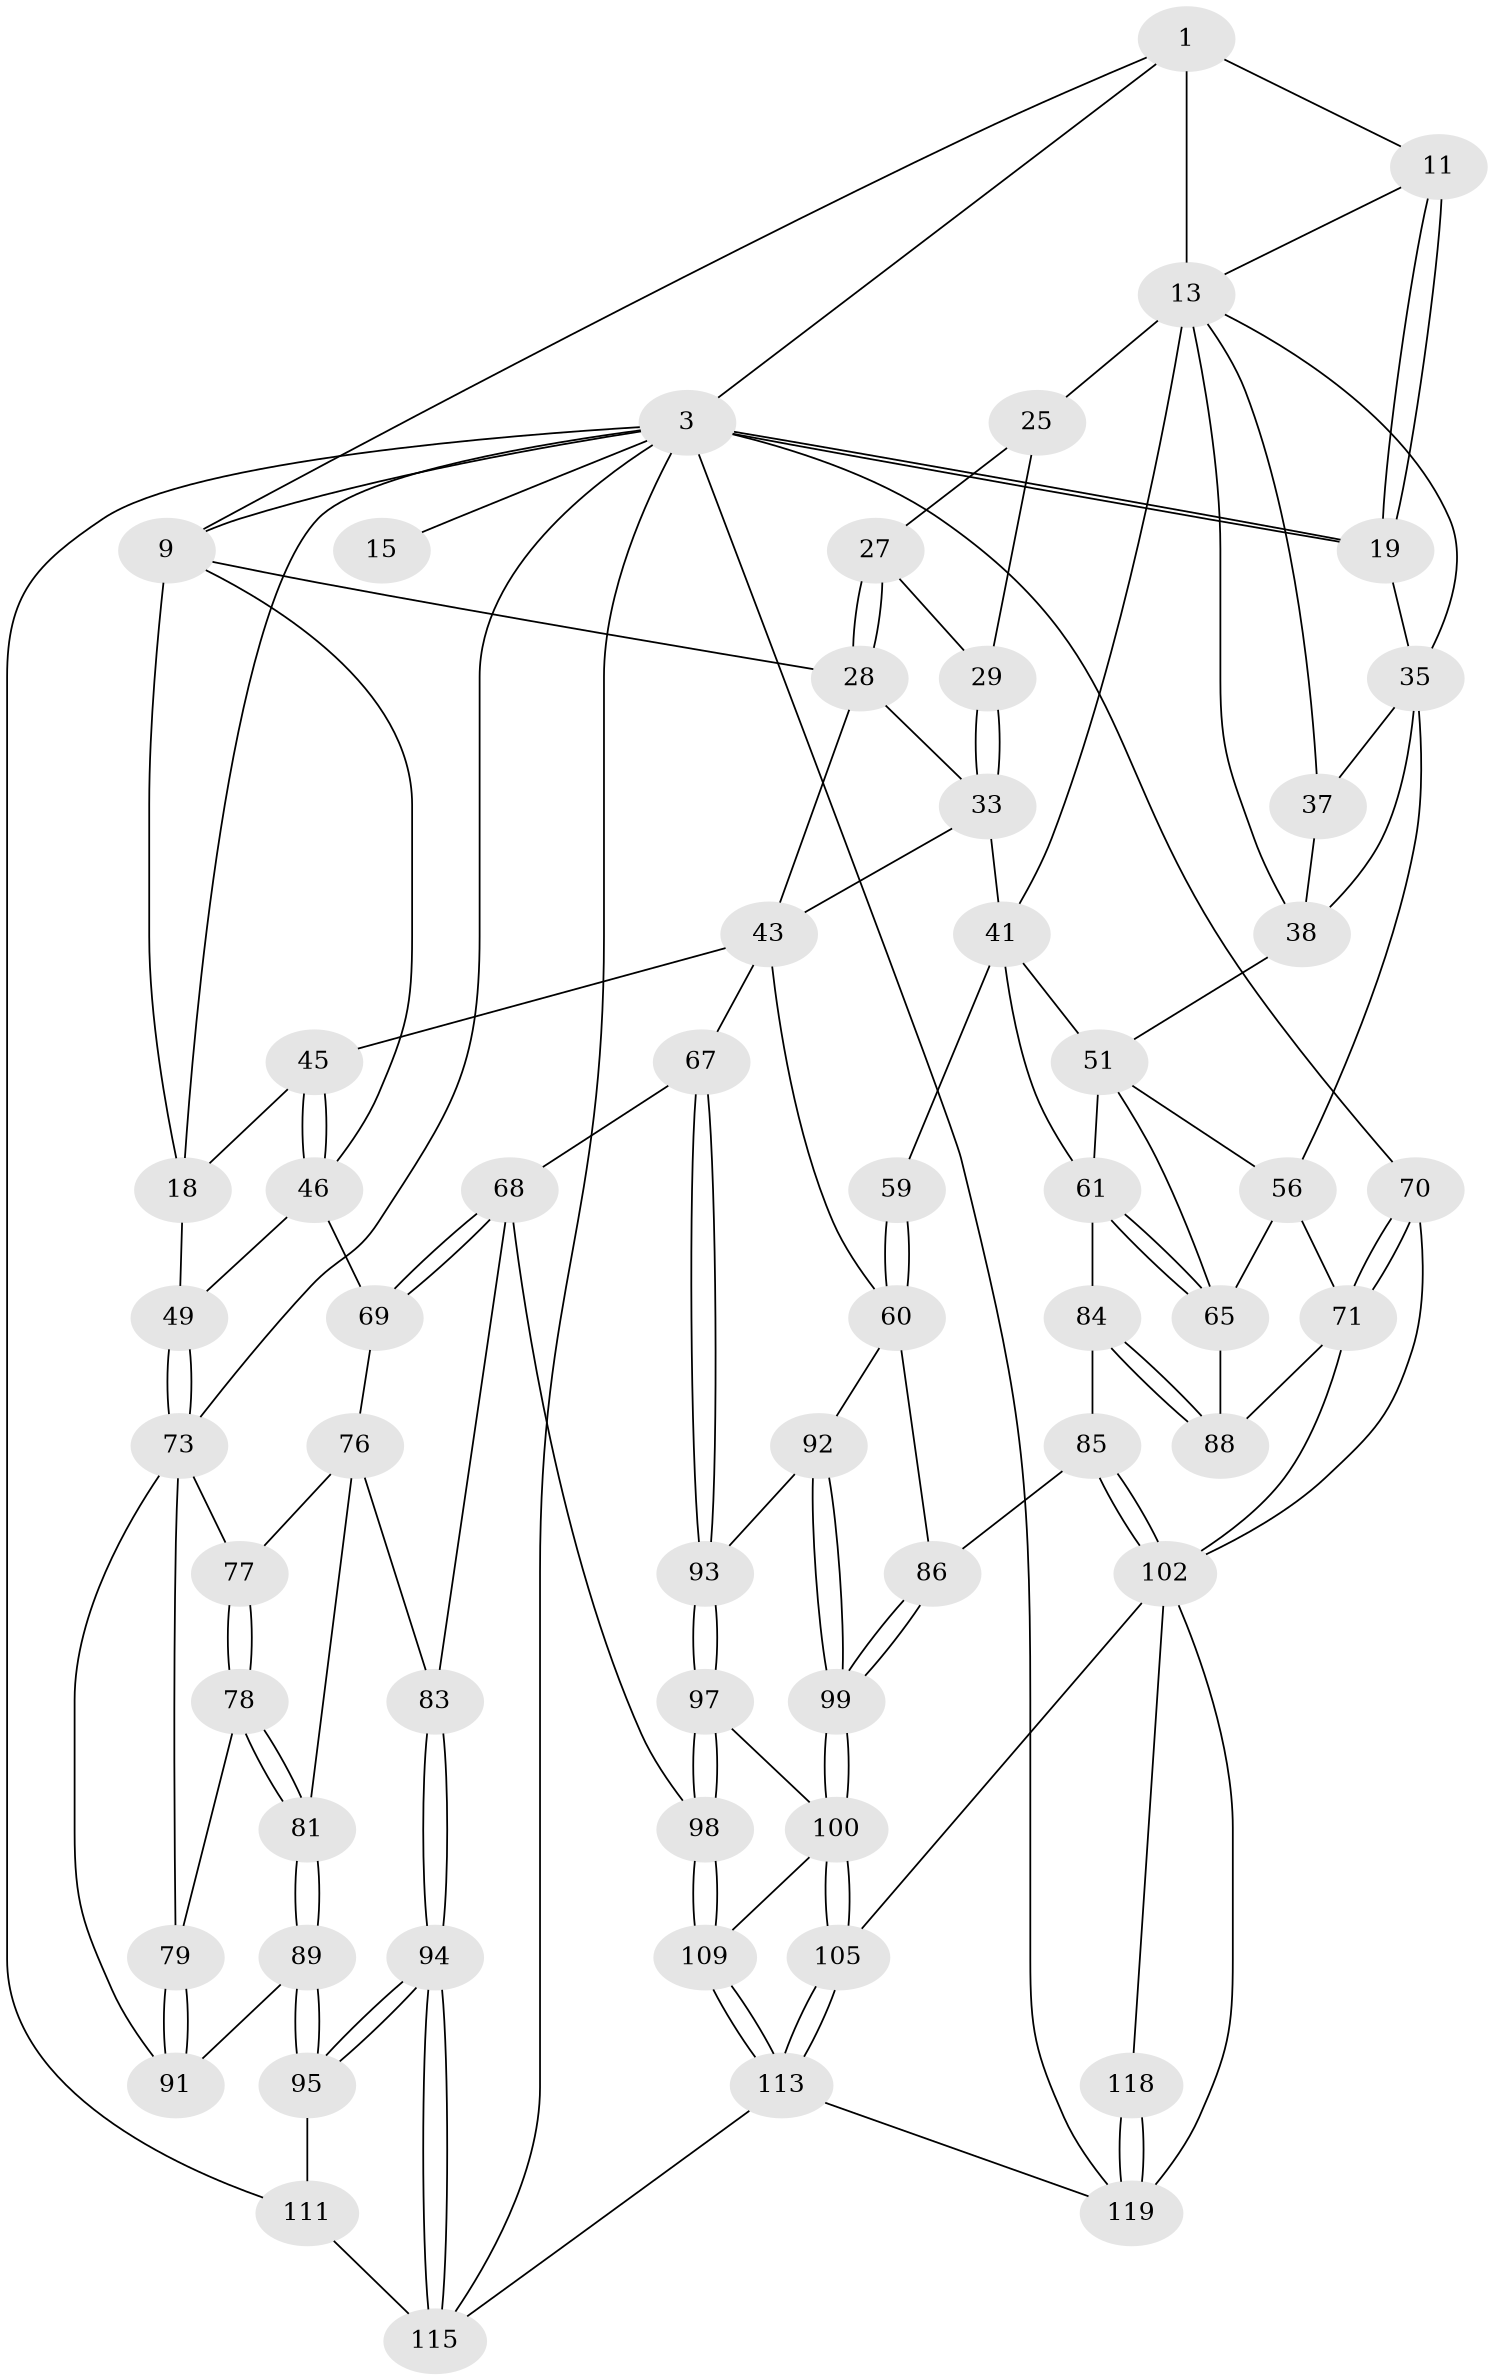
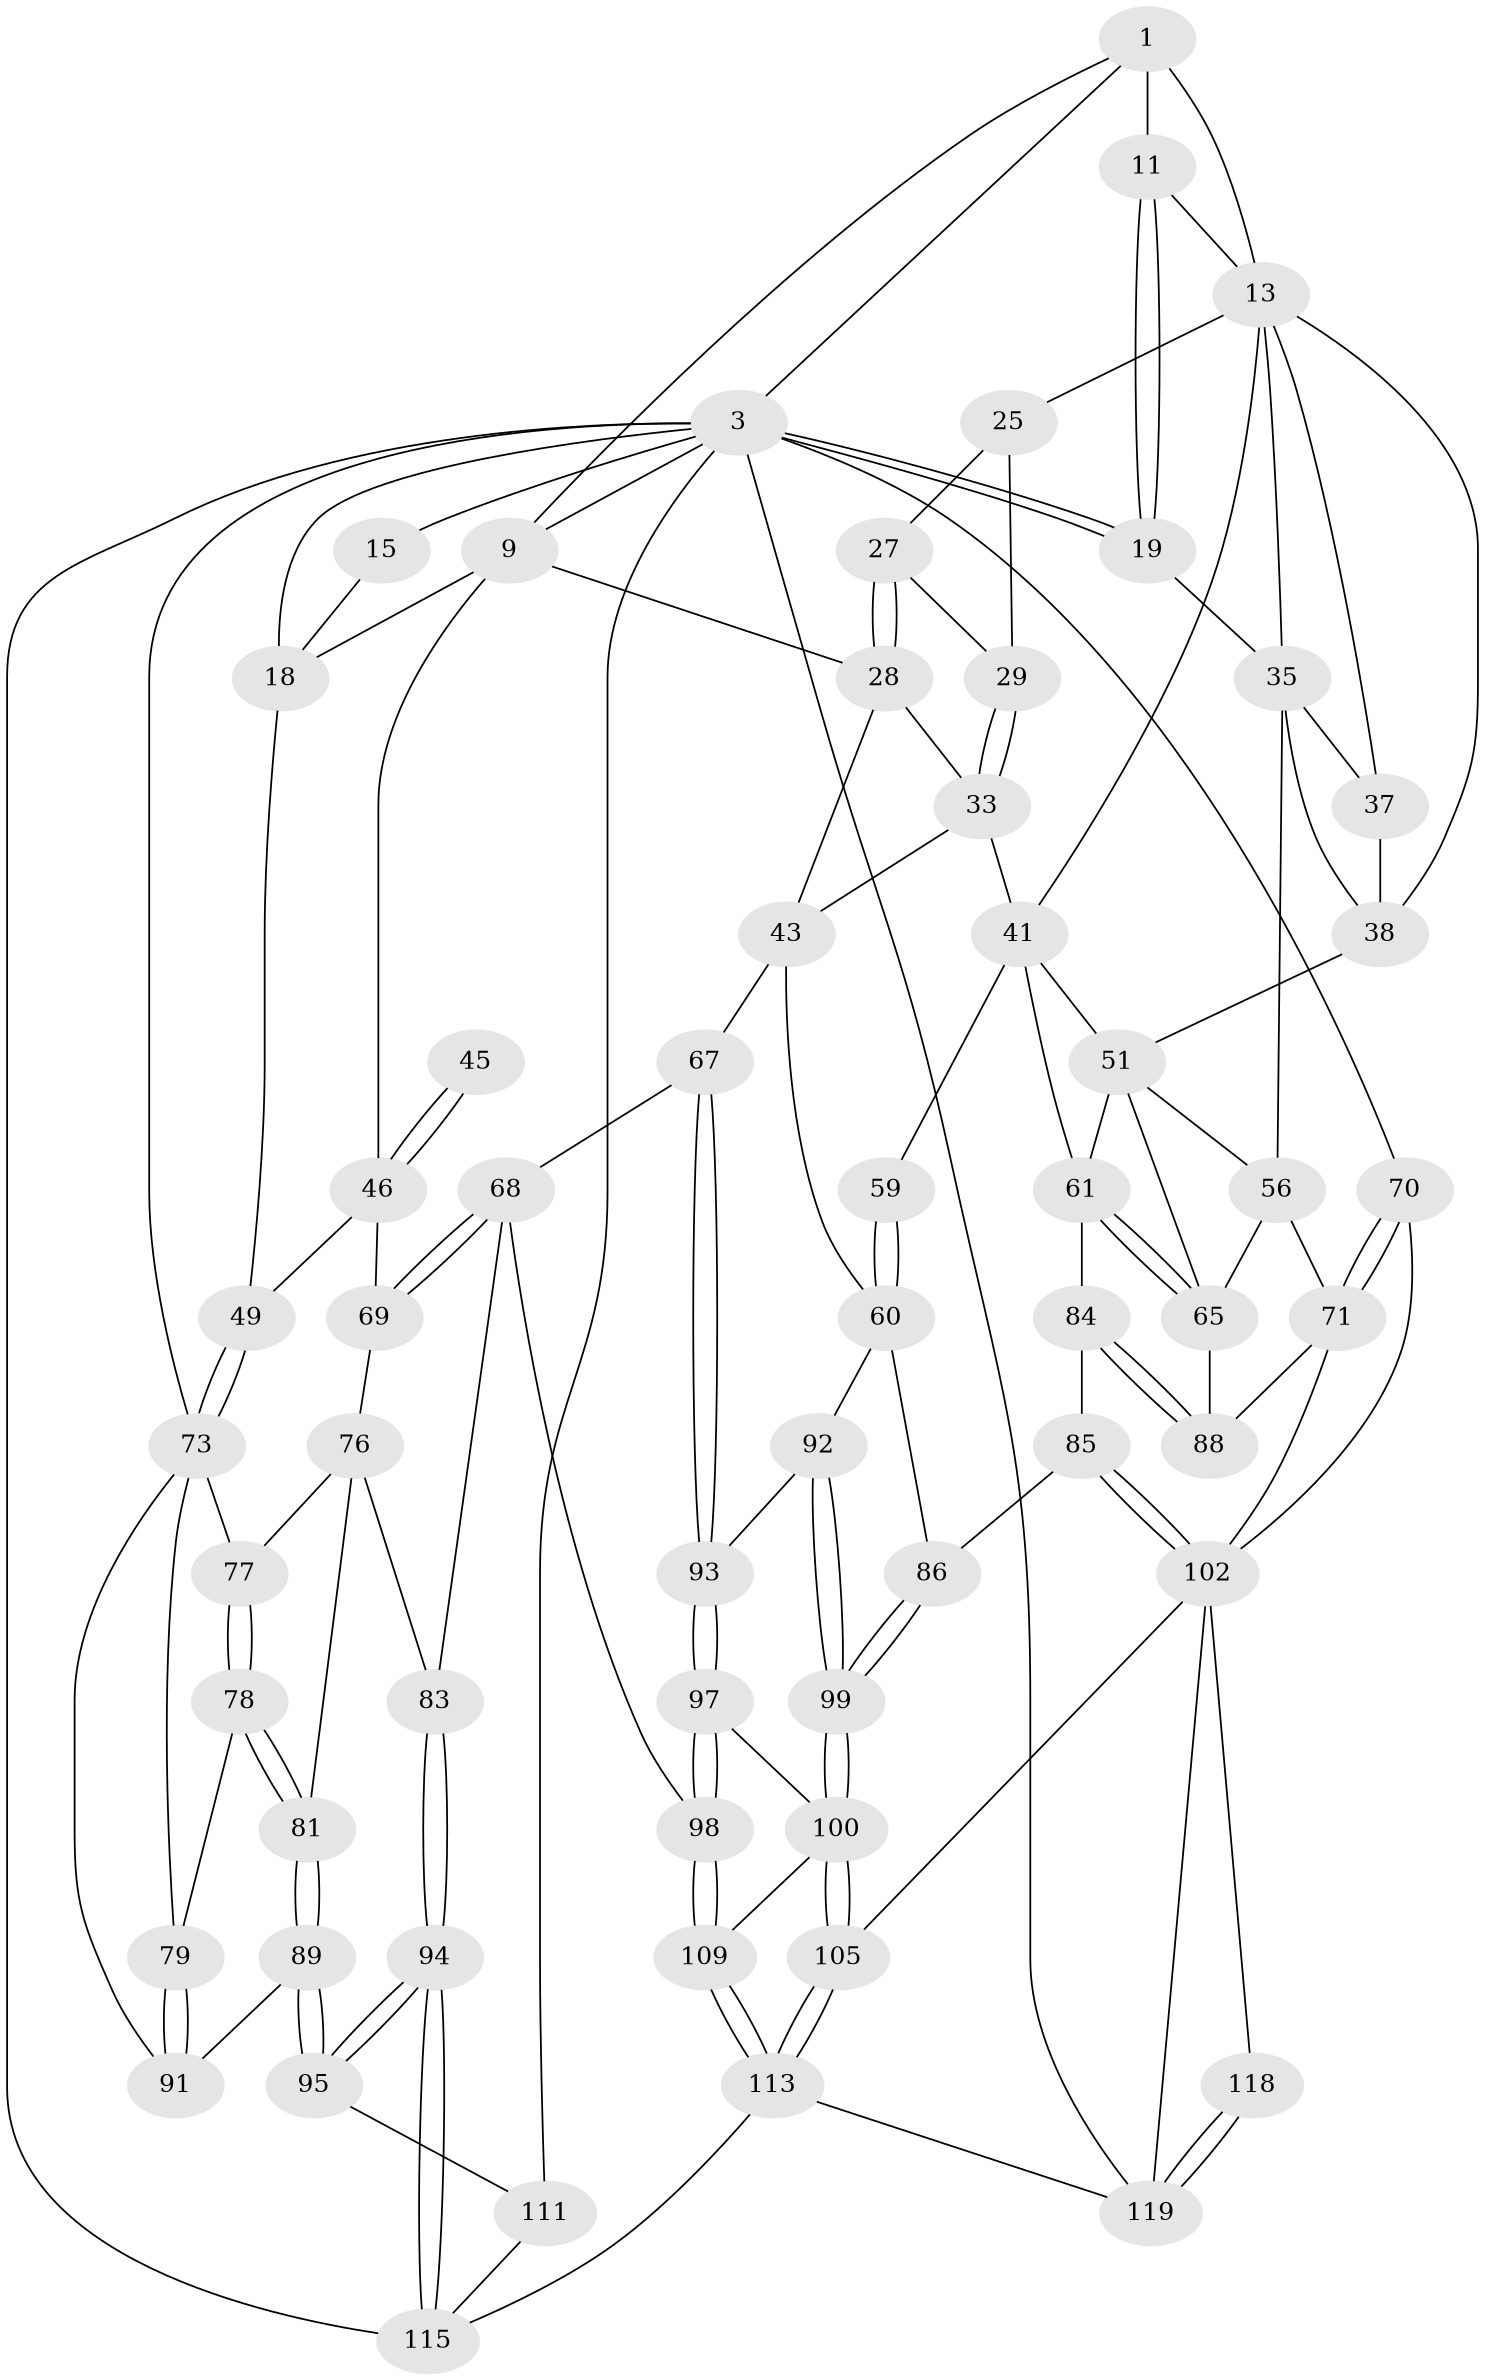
edge "43" -- "45": removed
edge "45" -- "18": now "15" -- "18"
